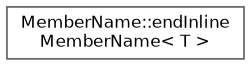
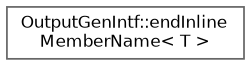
node "MemberName::endInline MemberName< T >": label "MemberName::endInline MemberName< T >" -> "OutputGenIntf::endInline MemberName< T >"
